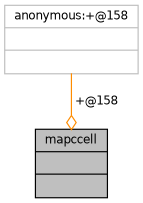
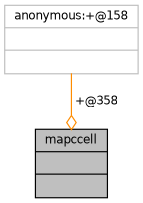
edge "anonymous:+@158" -> "mapccell": label " +@158" -> " +@358"
